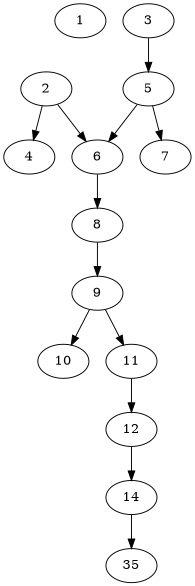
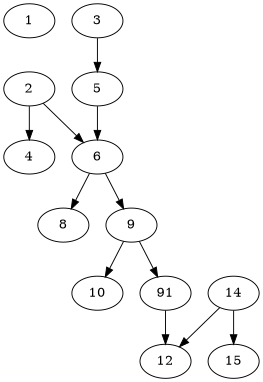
node "7": removed
edge "8" -> "9": now "6" -> "9"
node "11": label "11" -> "91"
edge "12" -> "14": reversed
node "35": label "35" -> "15"
